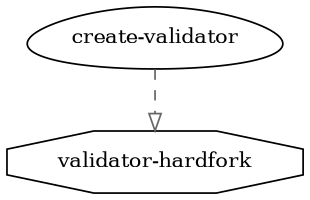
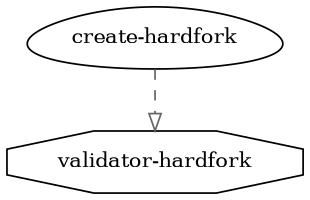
node "create-validator": label "create-validator" -> "create-hardfork"
